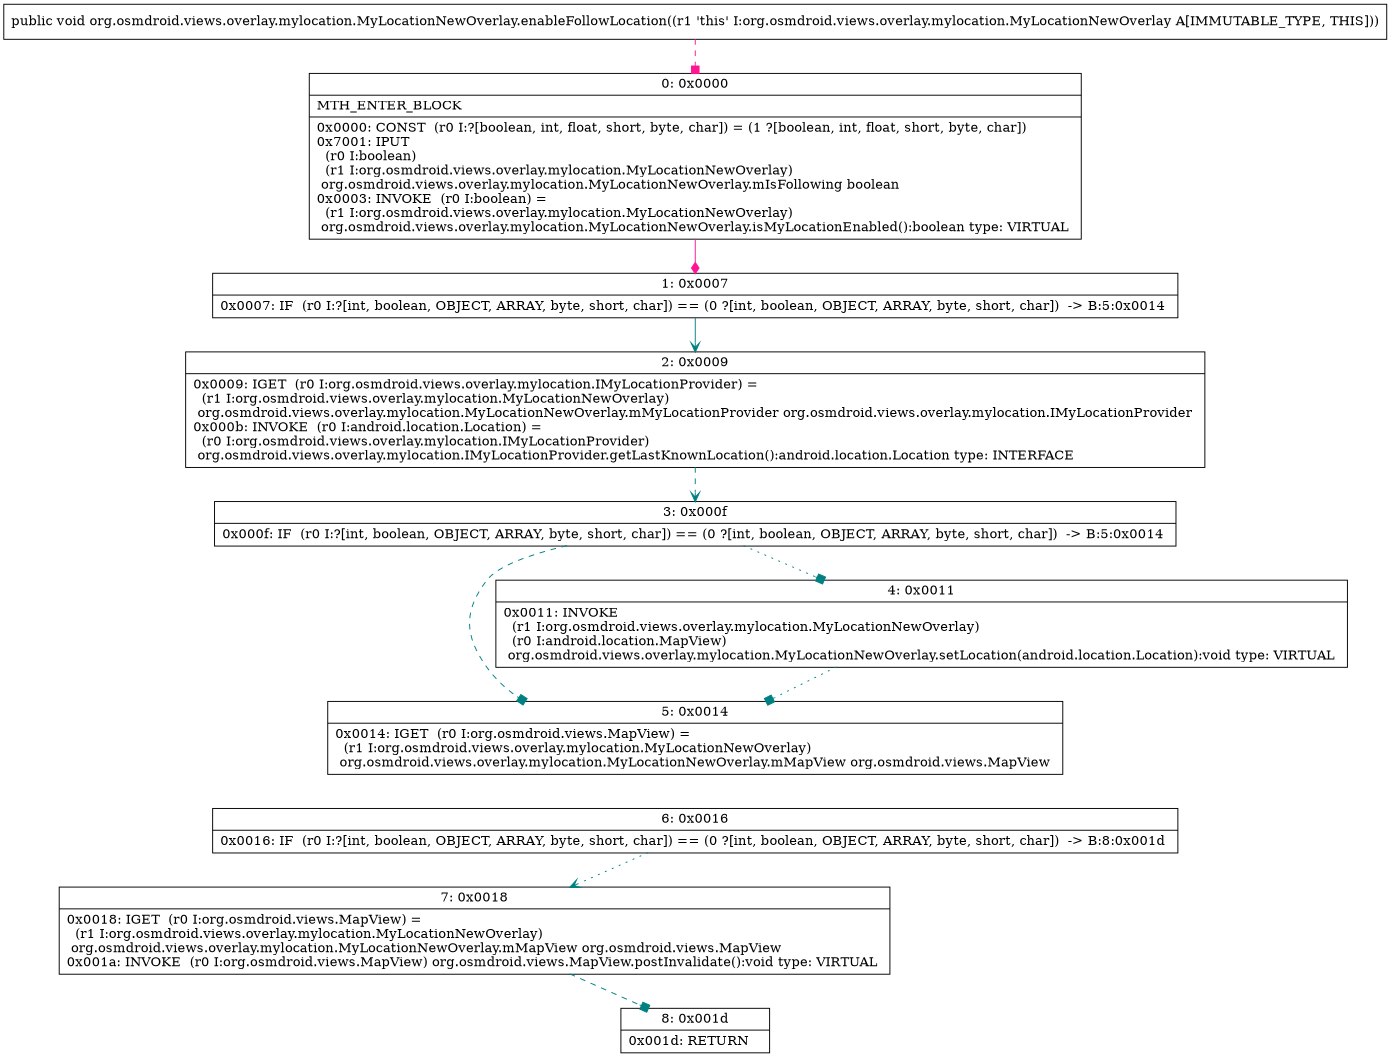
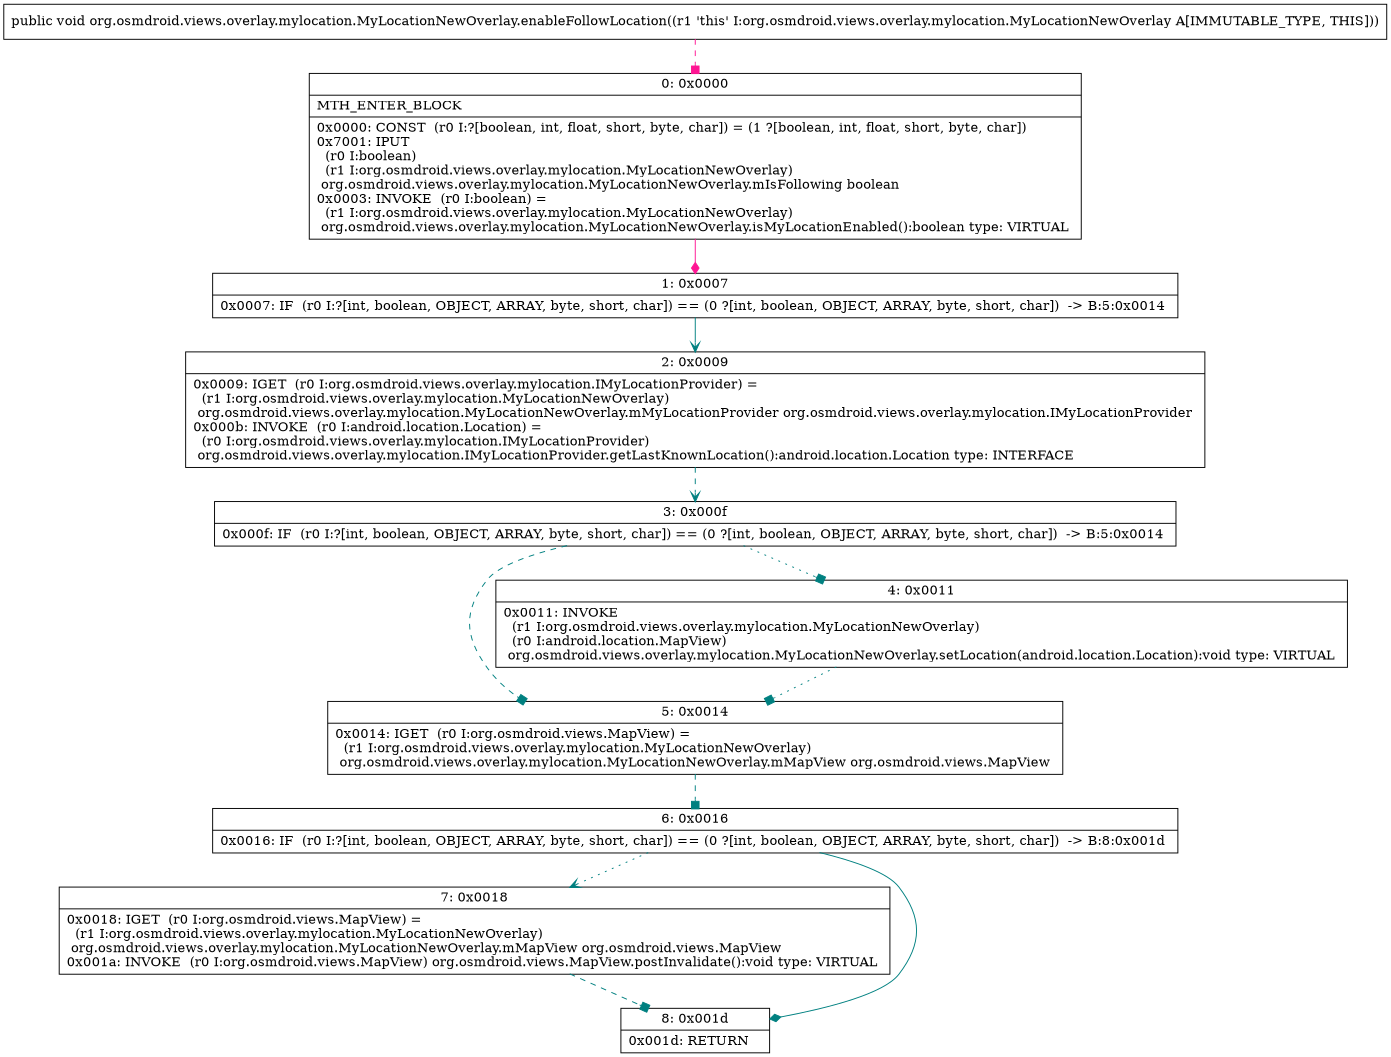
edge "5: 0x0014" -> "6: 0x0016": added
edge "6: 0x0016" -> "8: 0x001d": added
